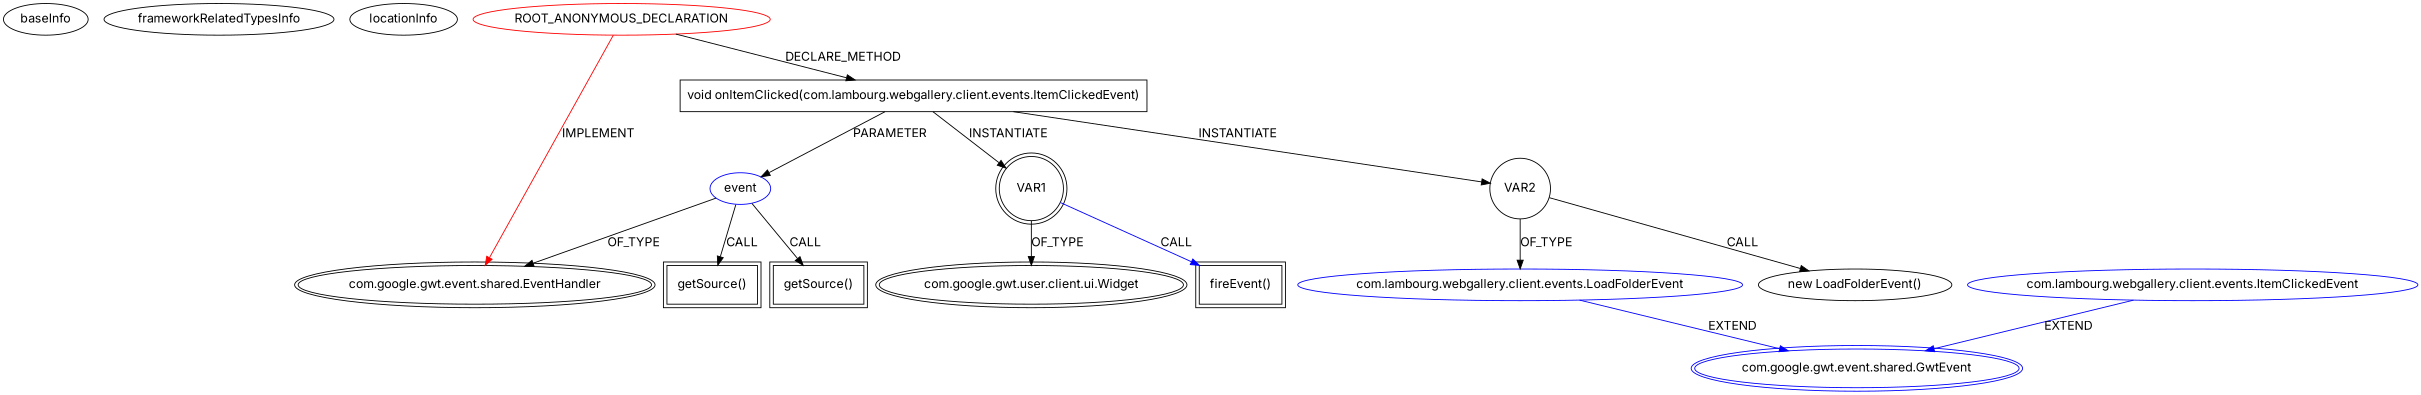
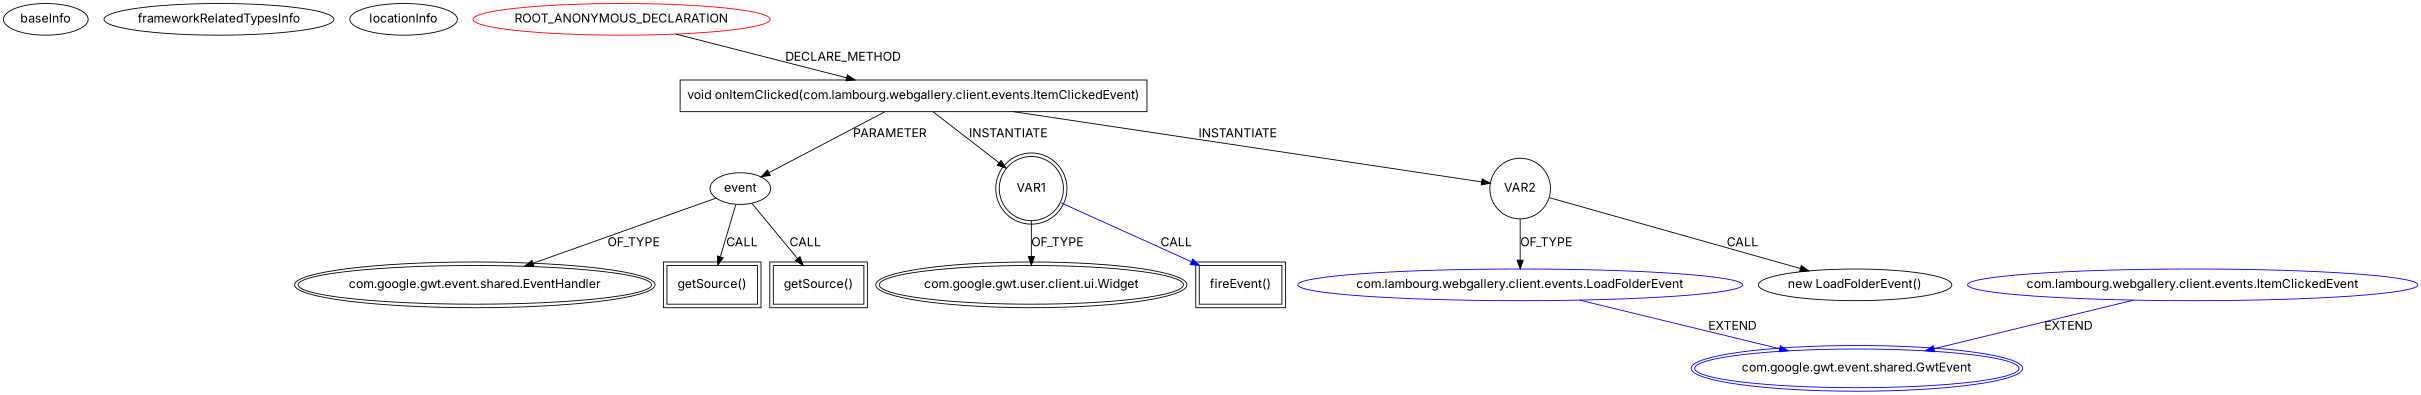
edge "ROOT_ANONYMOUS_DECLARATION" -> "com.google.gwt.event.shared.EventHandler": removed, label "IMPLEMENT"
node "event": color blue -> black
